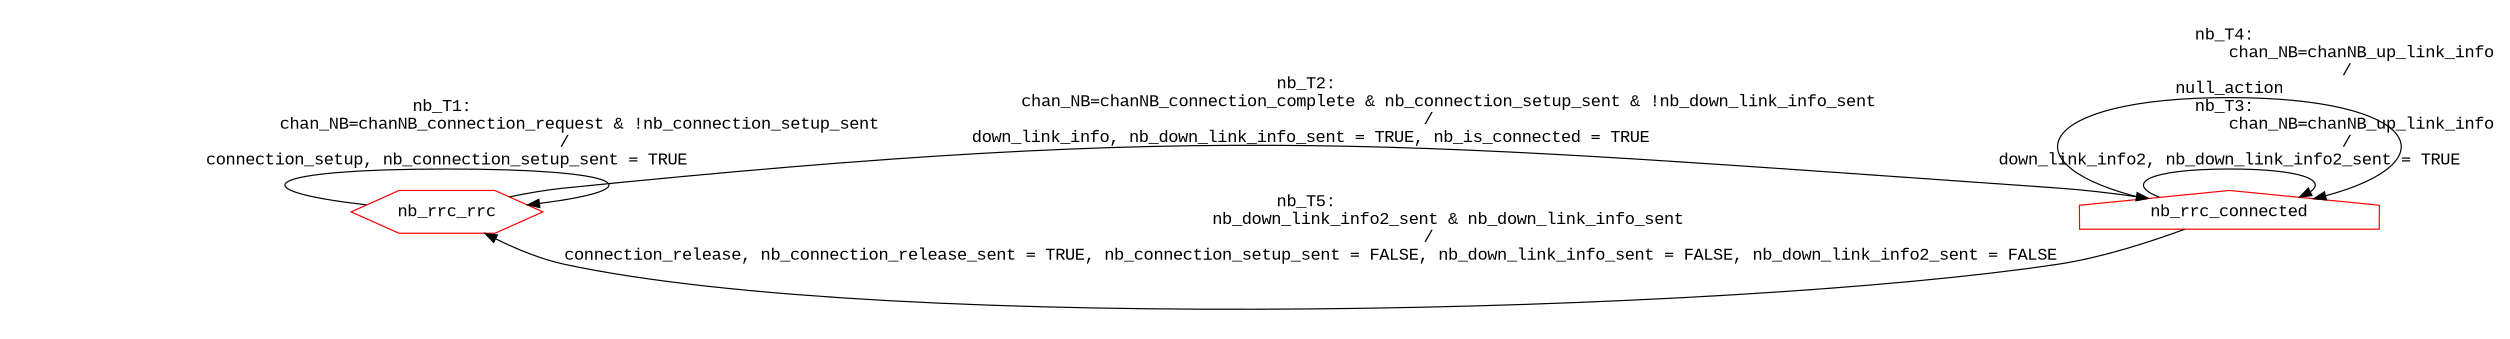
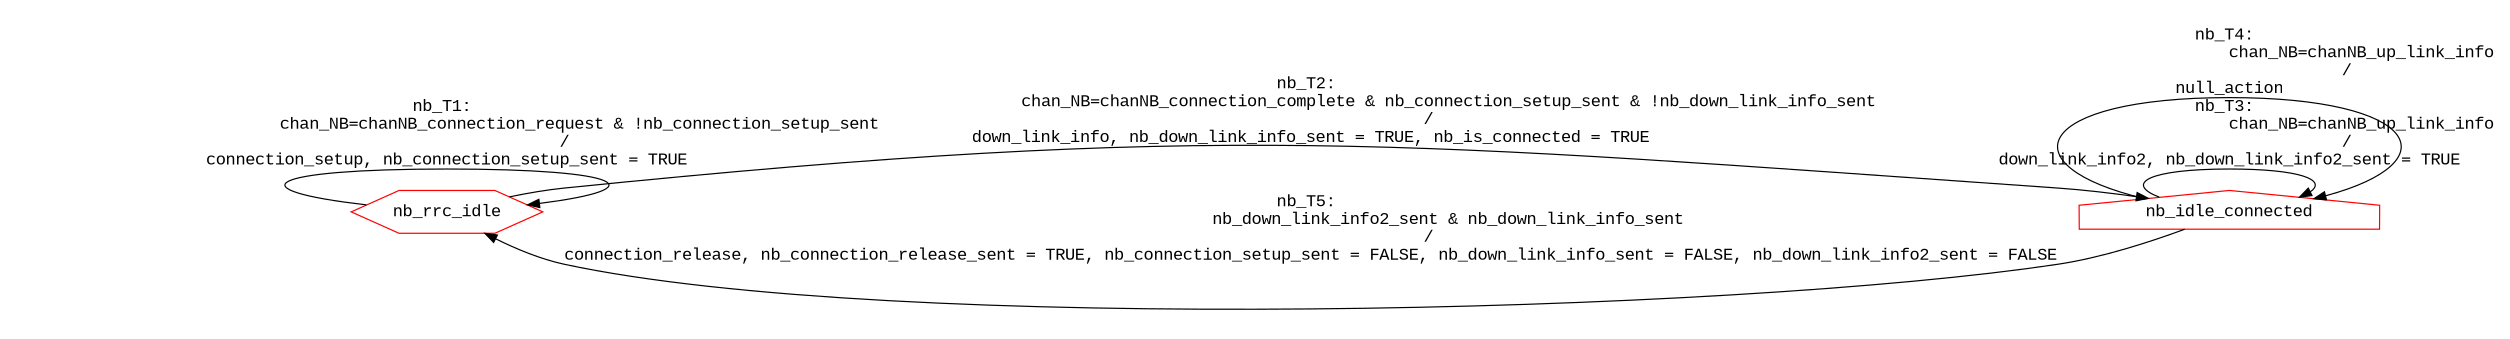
node "nb_rrc_rrc": label "nb_rrc_rrc" -> "nb_rrc_idle"
node "nb_rrc_connected": label "nb_rrc_connected" -> "nb_idle_connected"
